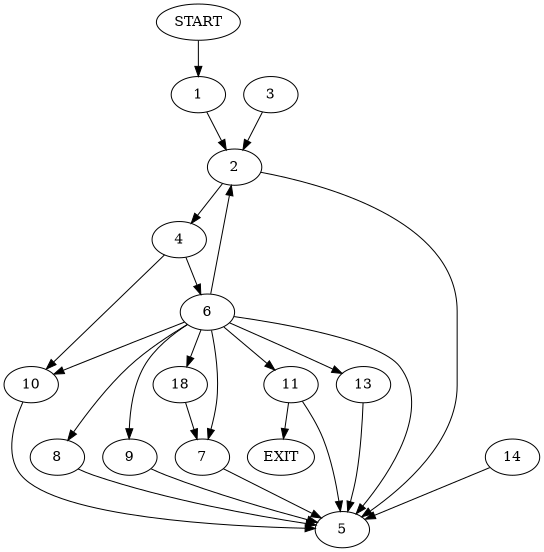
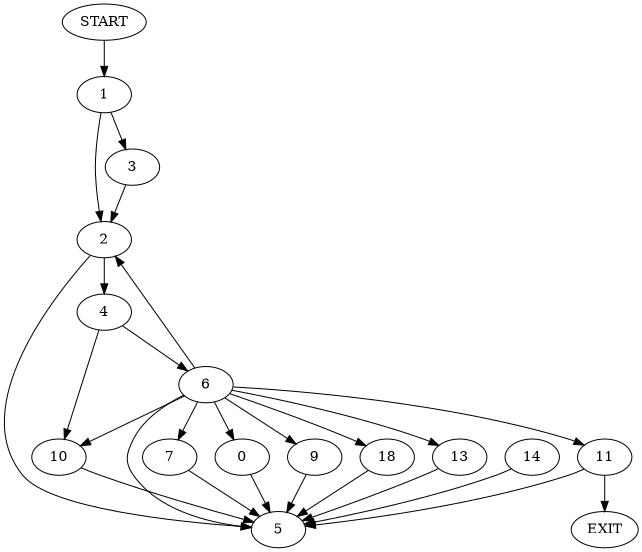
edge "1" -> "3": added
edge "18" -> "7": now "18" -> "5"
node "8": label "8" -> "0"
